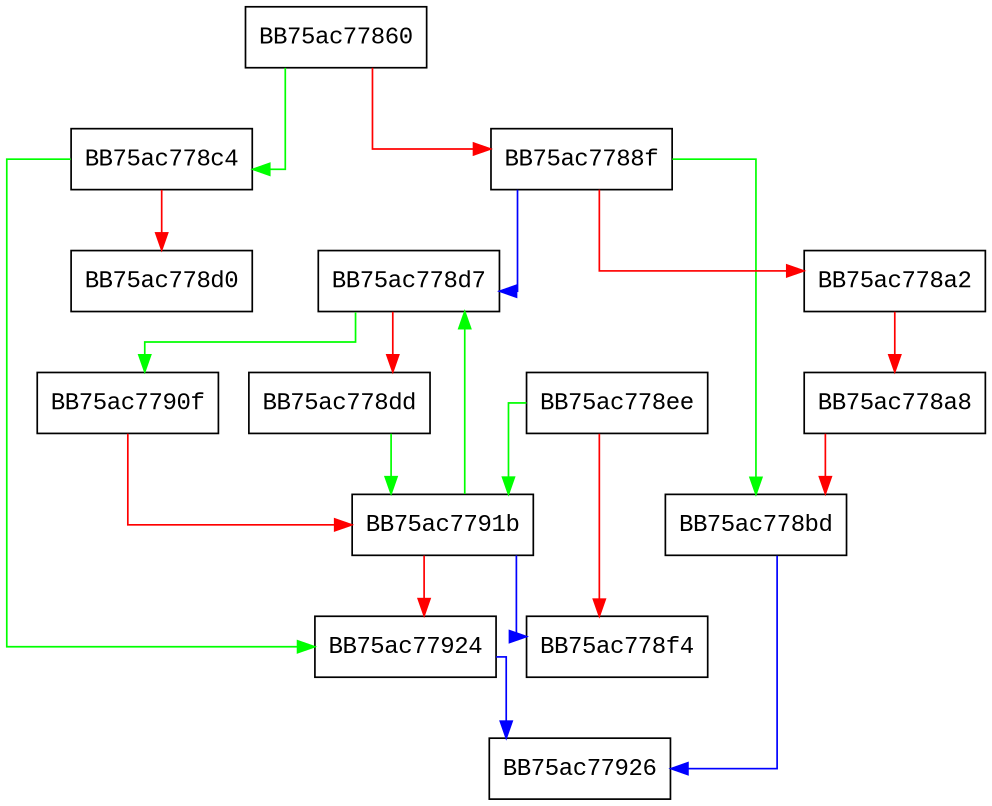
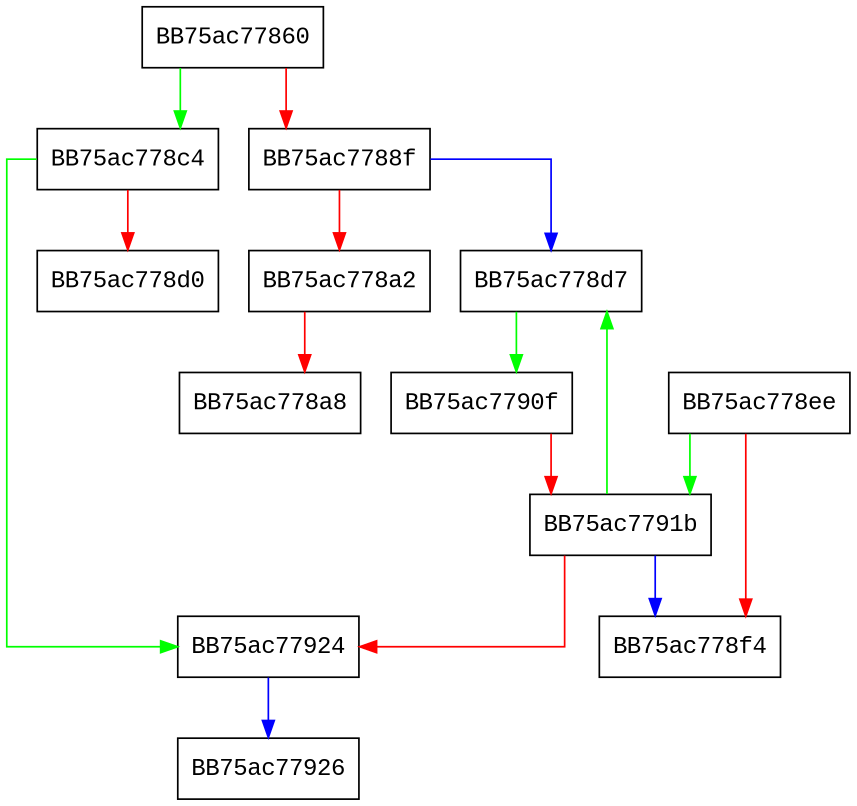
node "BB75ac778dd": removed
node "BB75ac778bd": removed
